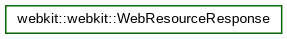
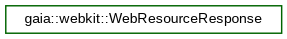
node "webkit::webkit::WebResourceResponse": label "webkit::webkit::WebResourceResponse" -> "gaia::webkit::WebResourceResponse"
